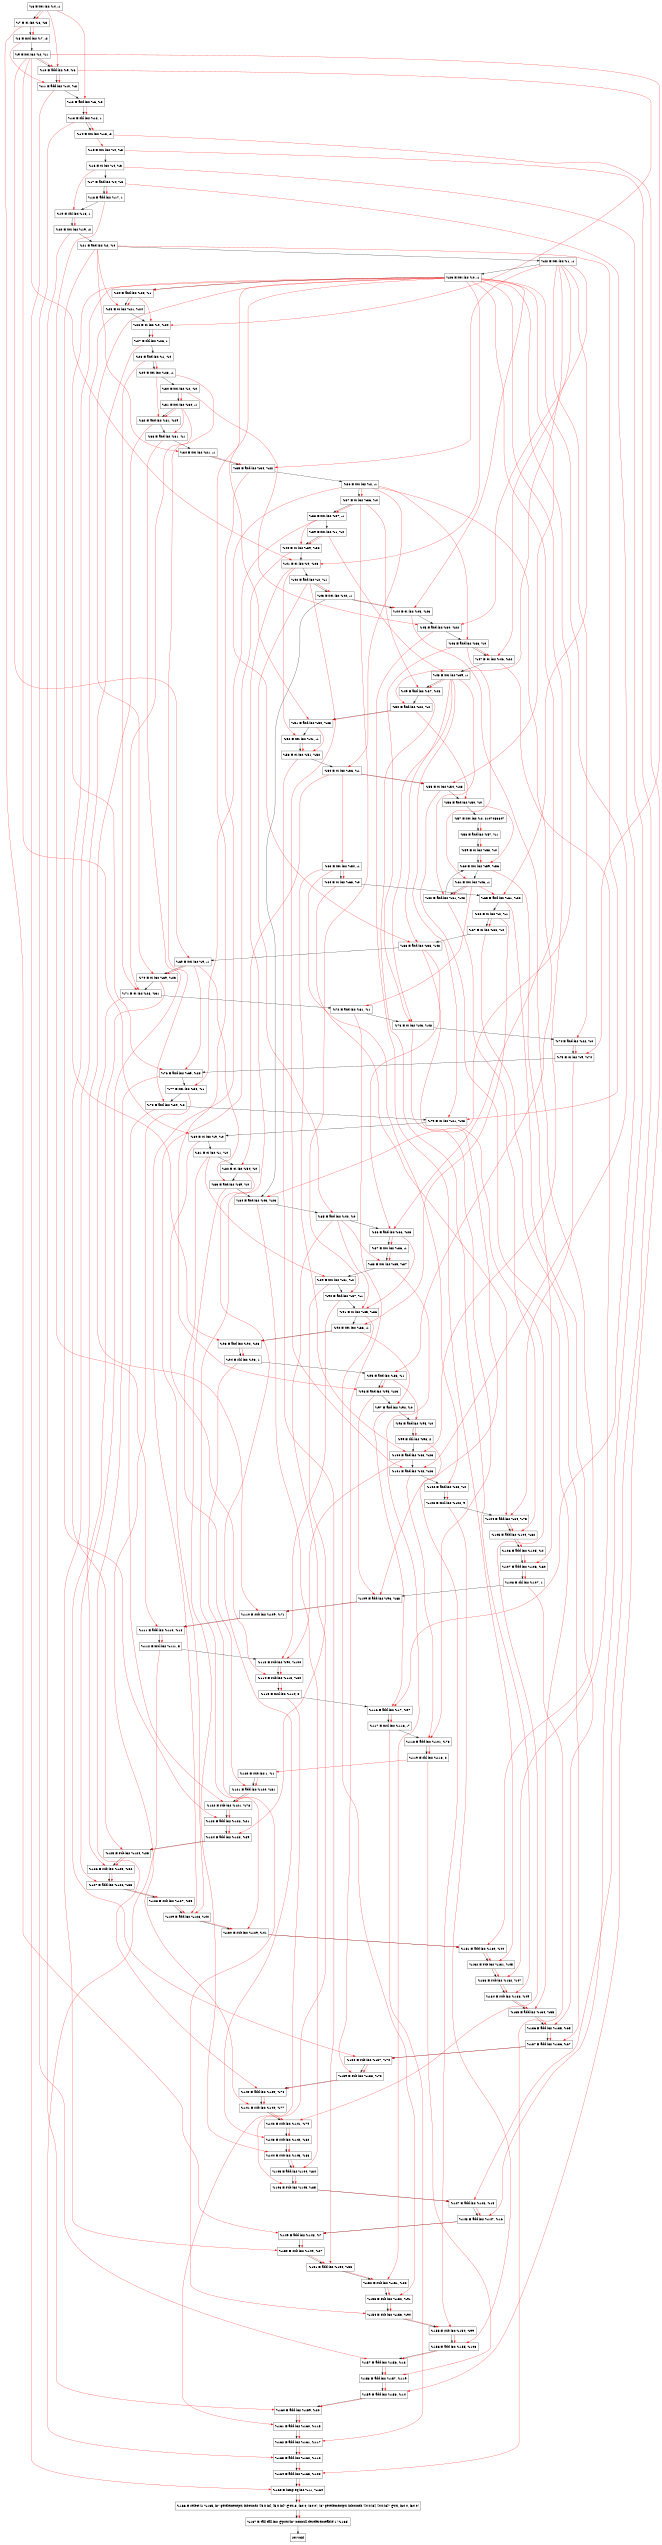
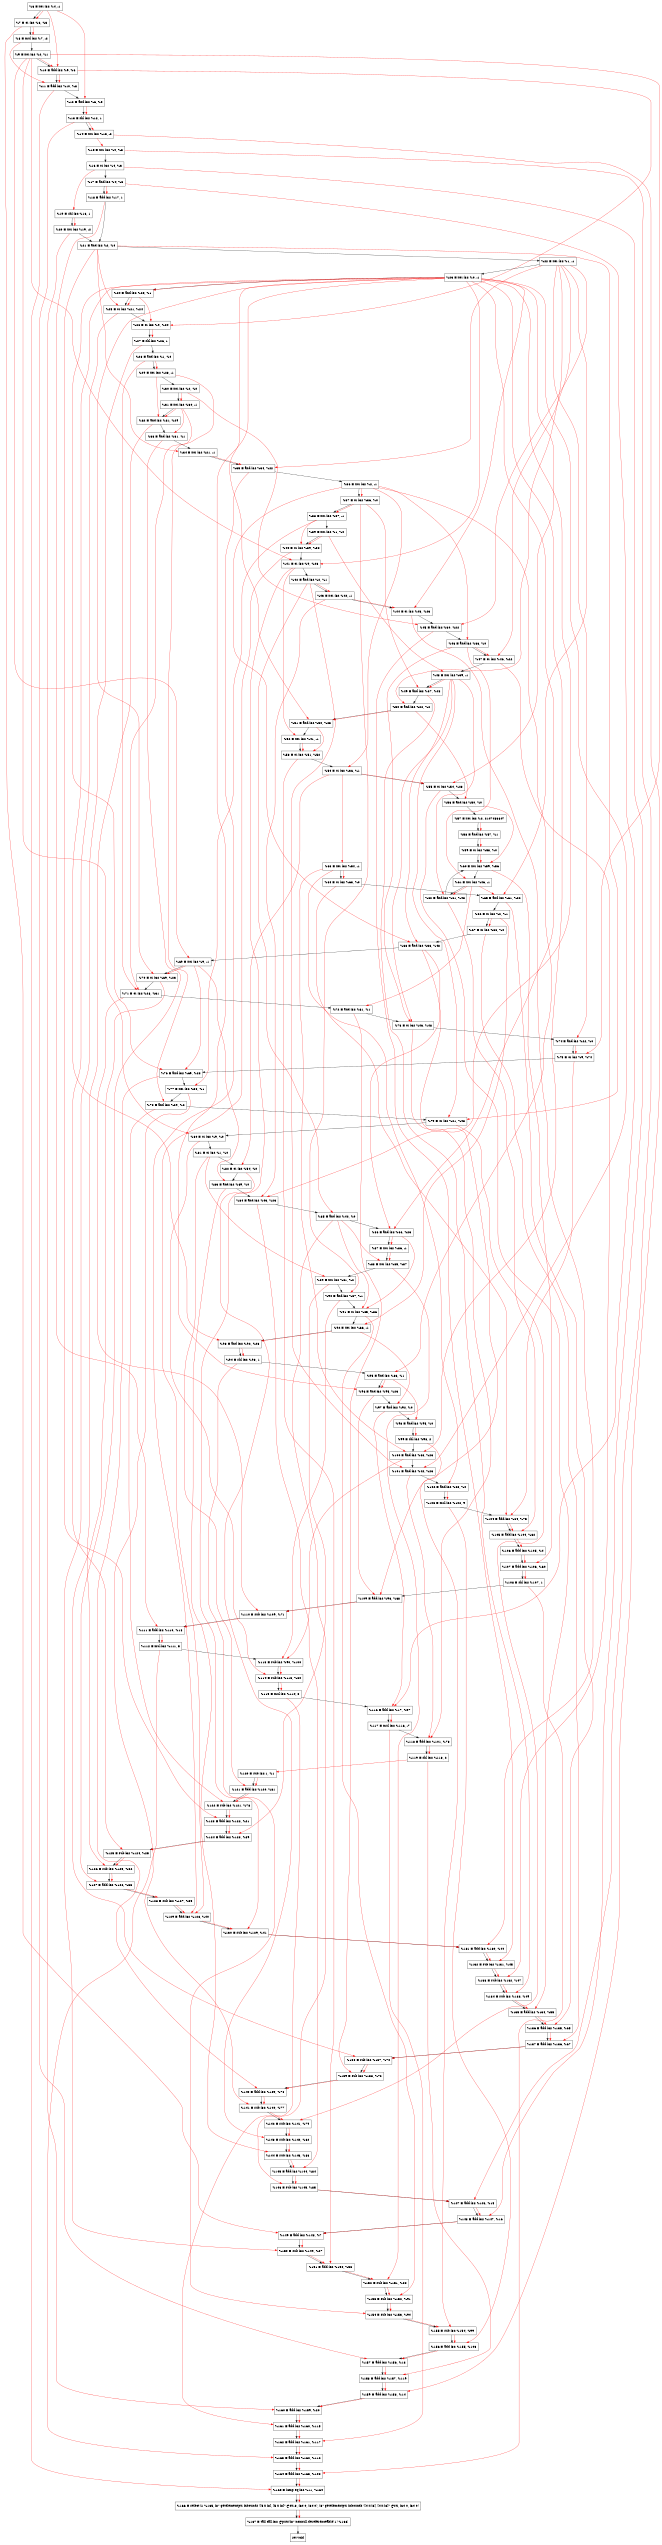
edge "%18 = add i32 %17, 1" -> "%19 = shl i32 %16, 1": now "%18 = add i32 %17, 1" -> "%21 = and i32 %2, %0"
edge "%43 = xor i32 %42, -1" -> "%84 = and i32 %43, %23": color black -> red
